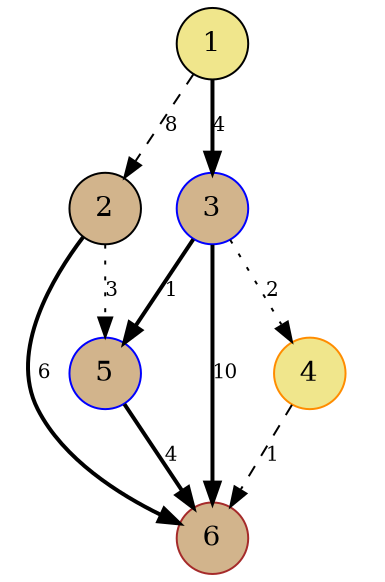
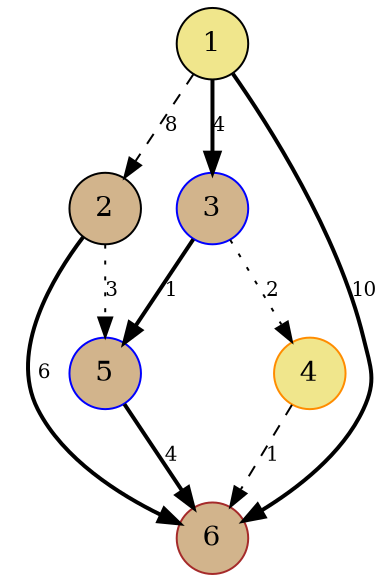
edge "3" -> "6": now "1" -> "6"
